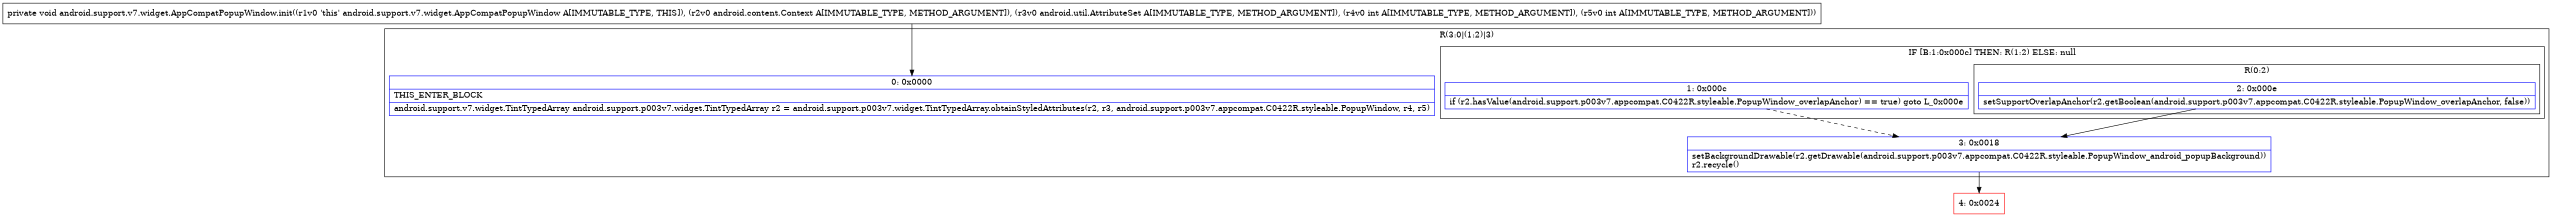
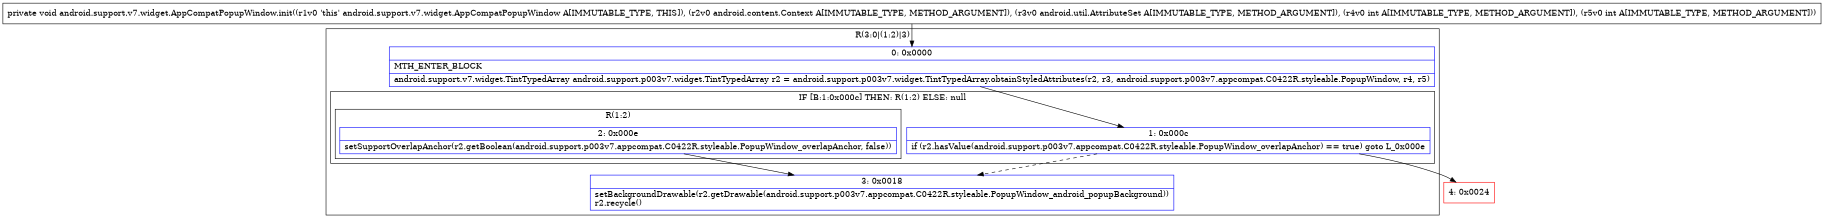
cluster "R(0:2)": label "R(0:2)" -> "R(1:2)"
node "0: 0x0000": text "THIS_ENTER_BLOCK" -> "MTH_ENTER_BLOCK"
edge "0: 0x0000" -> "1: 0x000c": added
edge "3: 0x0018" -> "4: 0x0024": now "1: 0x000c" -> "4: 0x0024"
